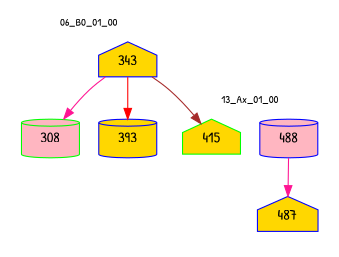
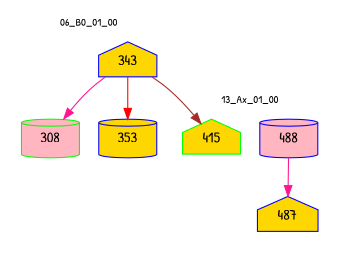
node "393": label "393" -> "353"
